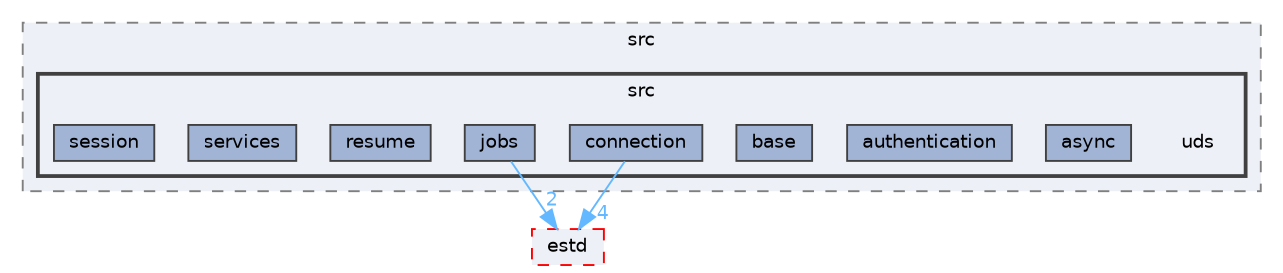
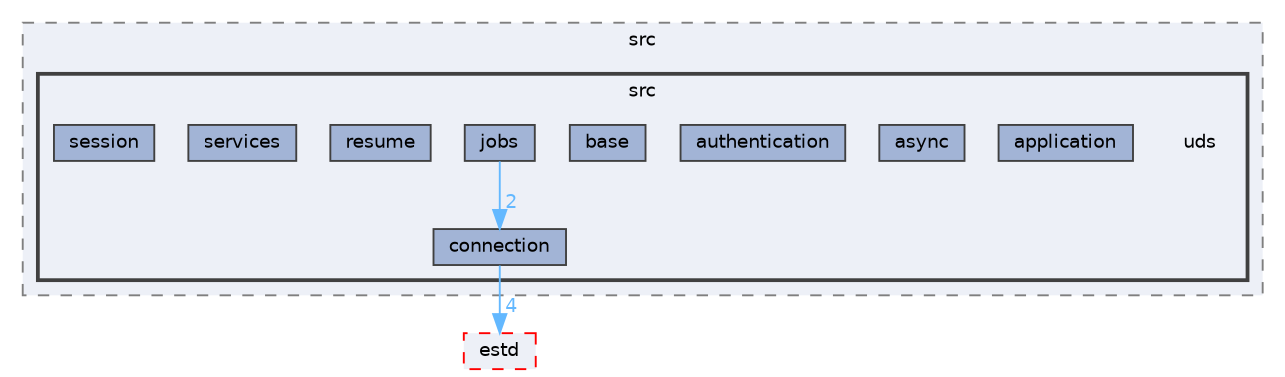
node "application": added
edge "jobs" -> "estd": now "jobs" -> "connection"
